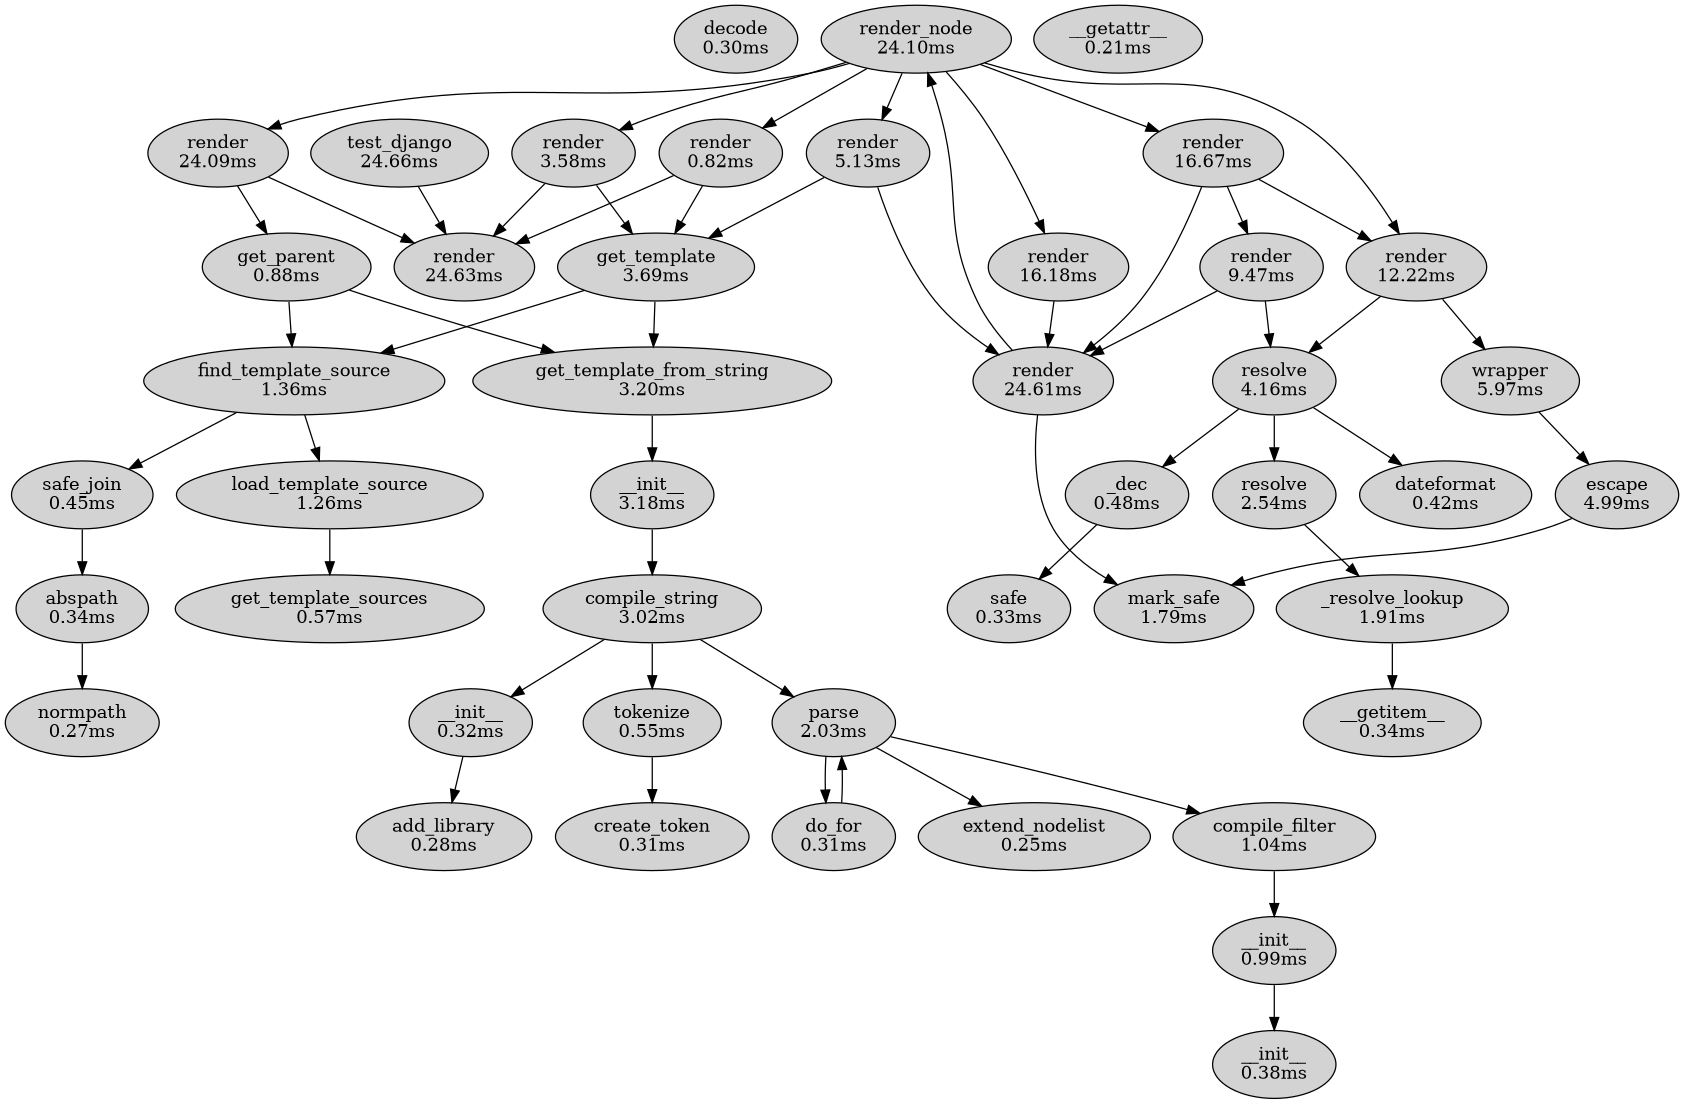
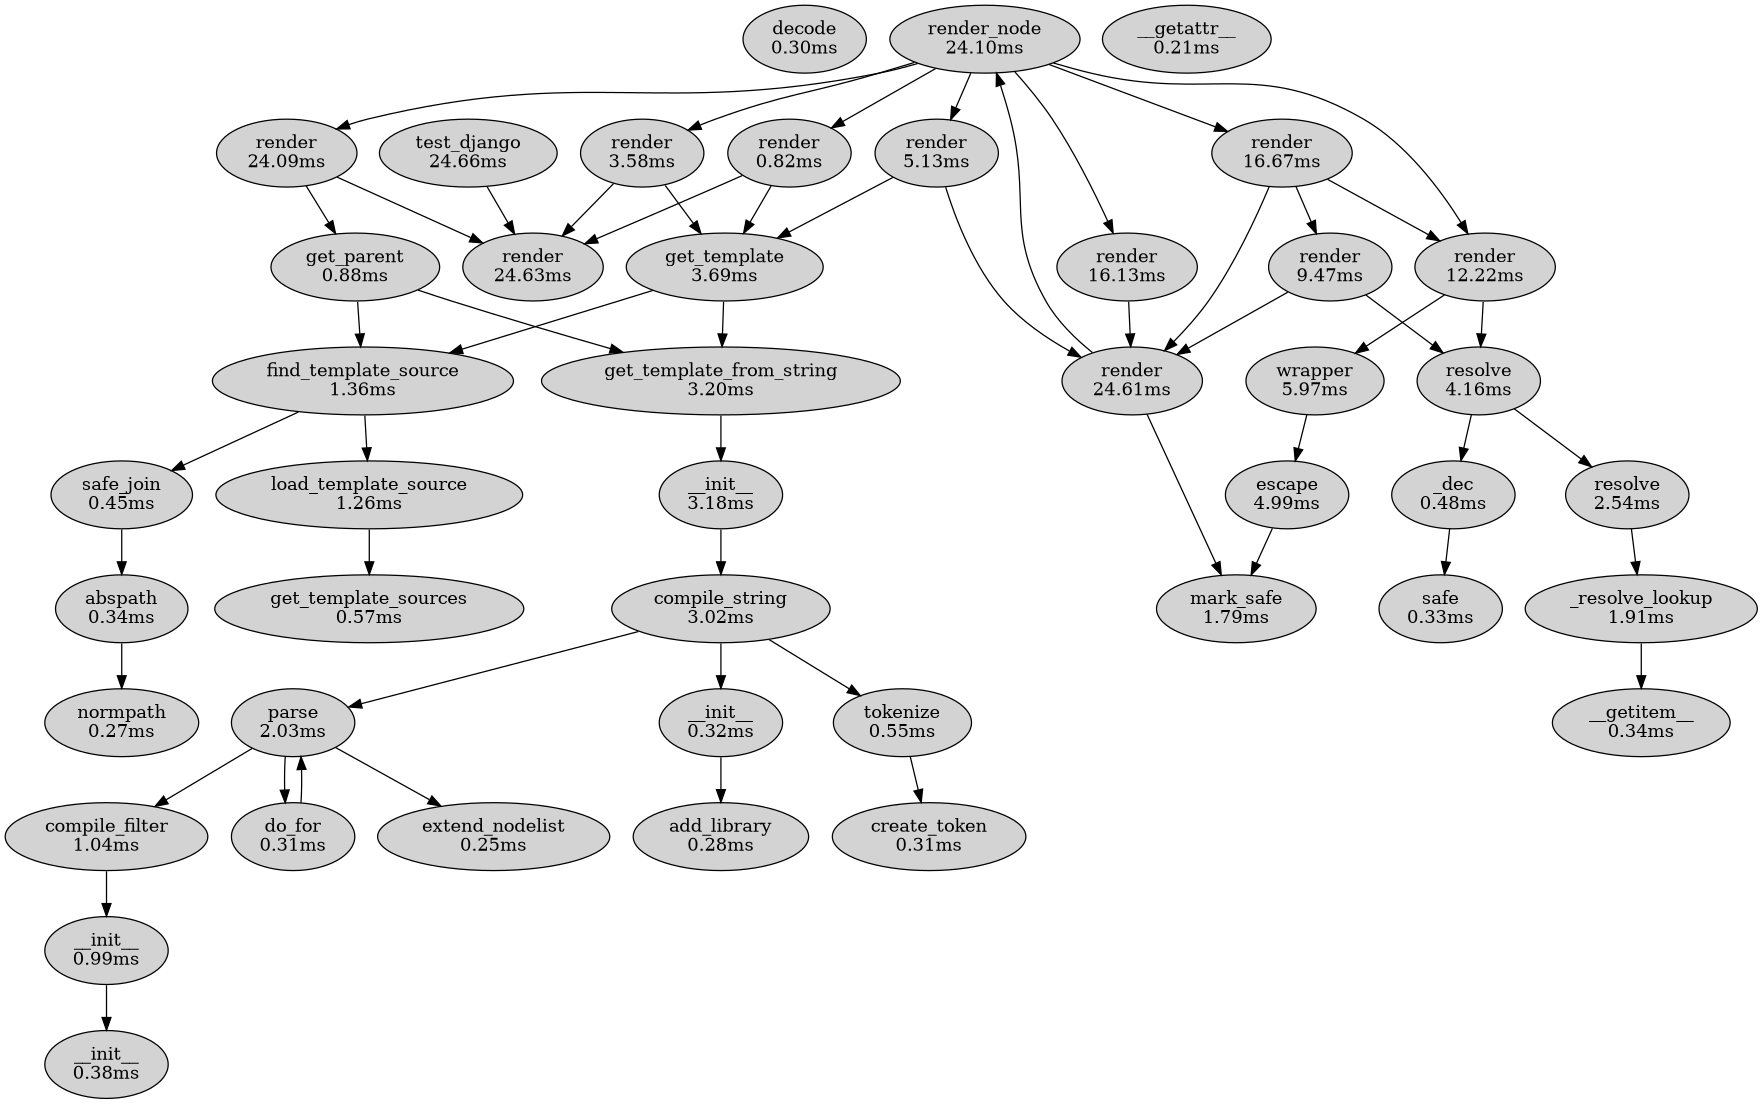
node "render 16.18ms": label "render 16.18ms" -> "render 16.13ms"
node "dateformat 0.42ms": removed
